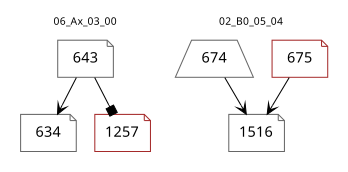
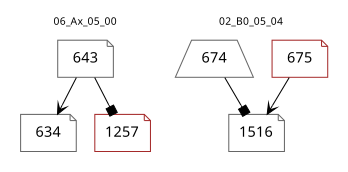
cluster "06_Ax_03_00": label "06_Ax_03_00" -> "06_Ax_05_00"
edge "674" -> "1516": arrowhead vee -> box
